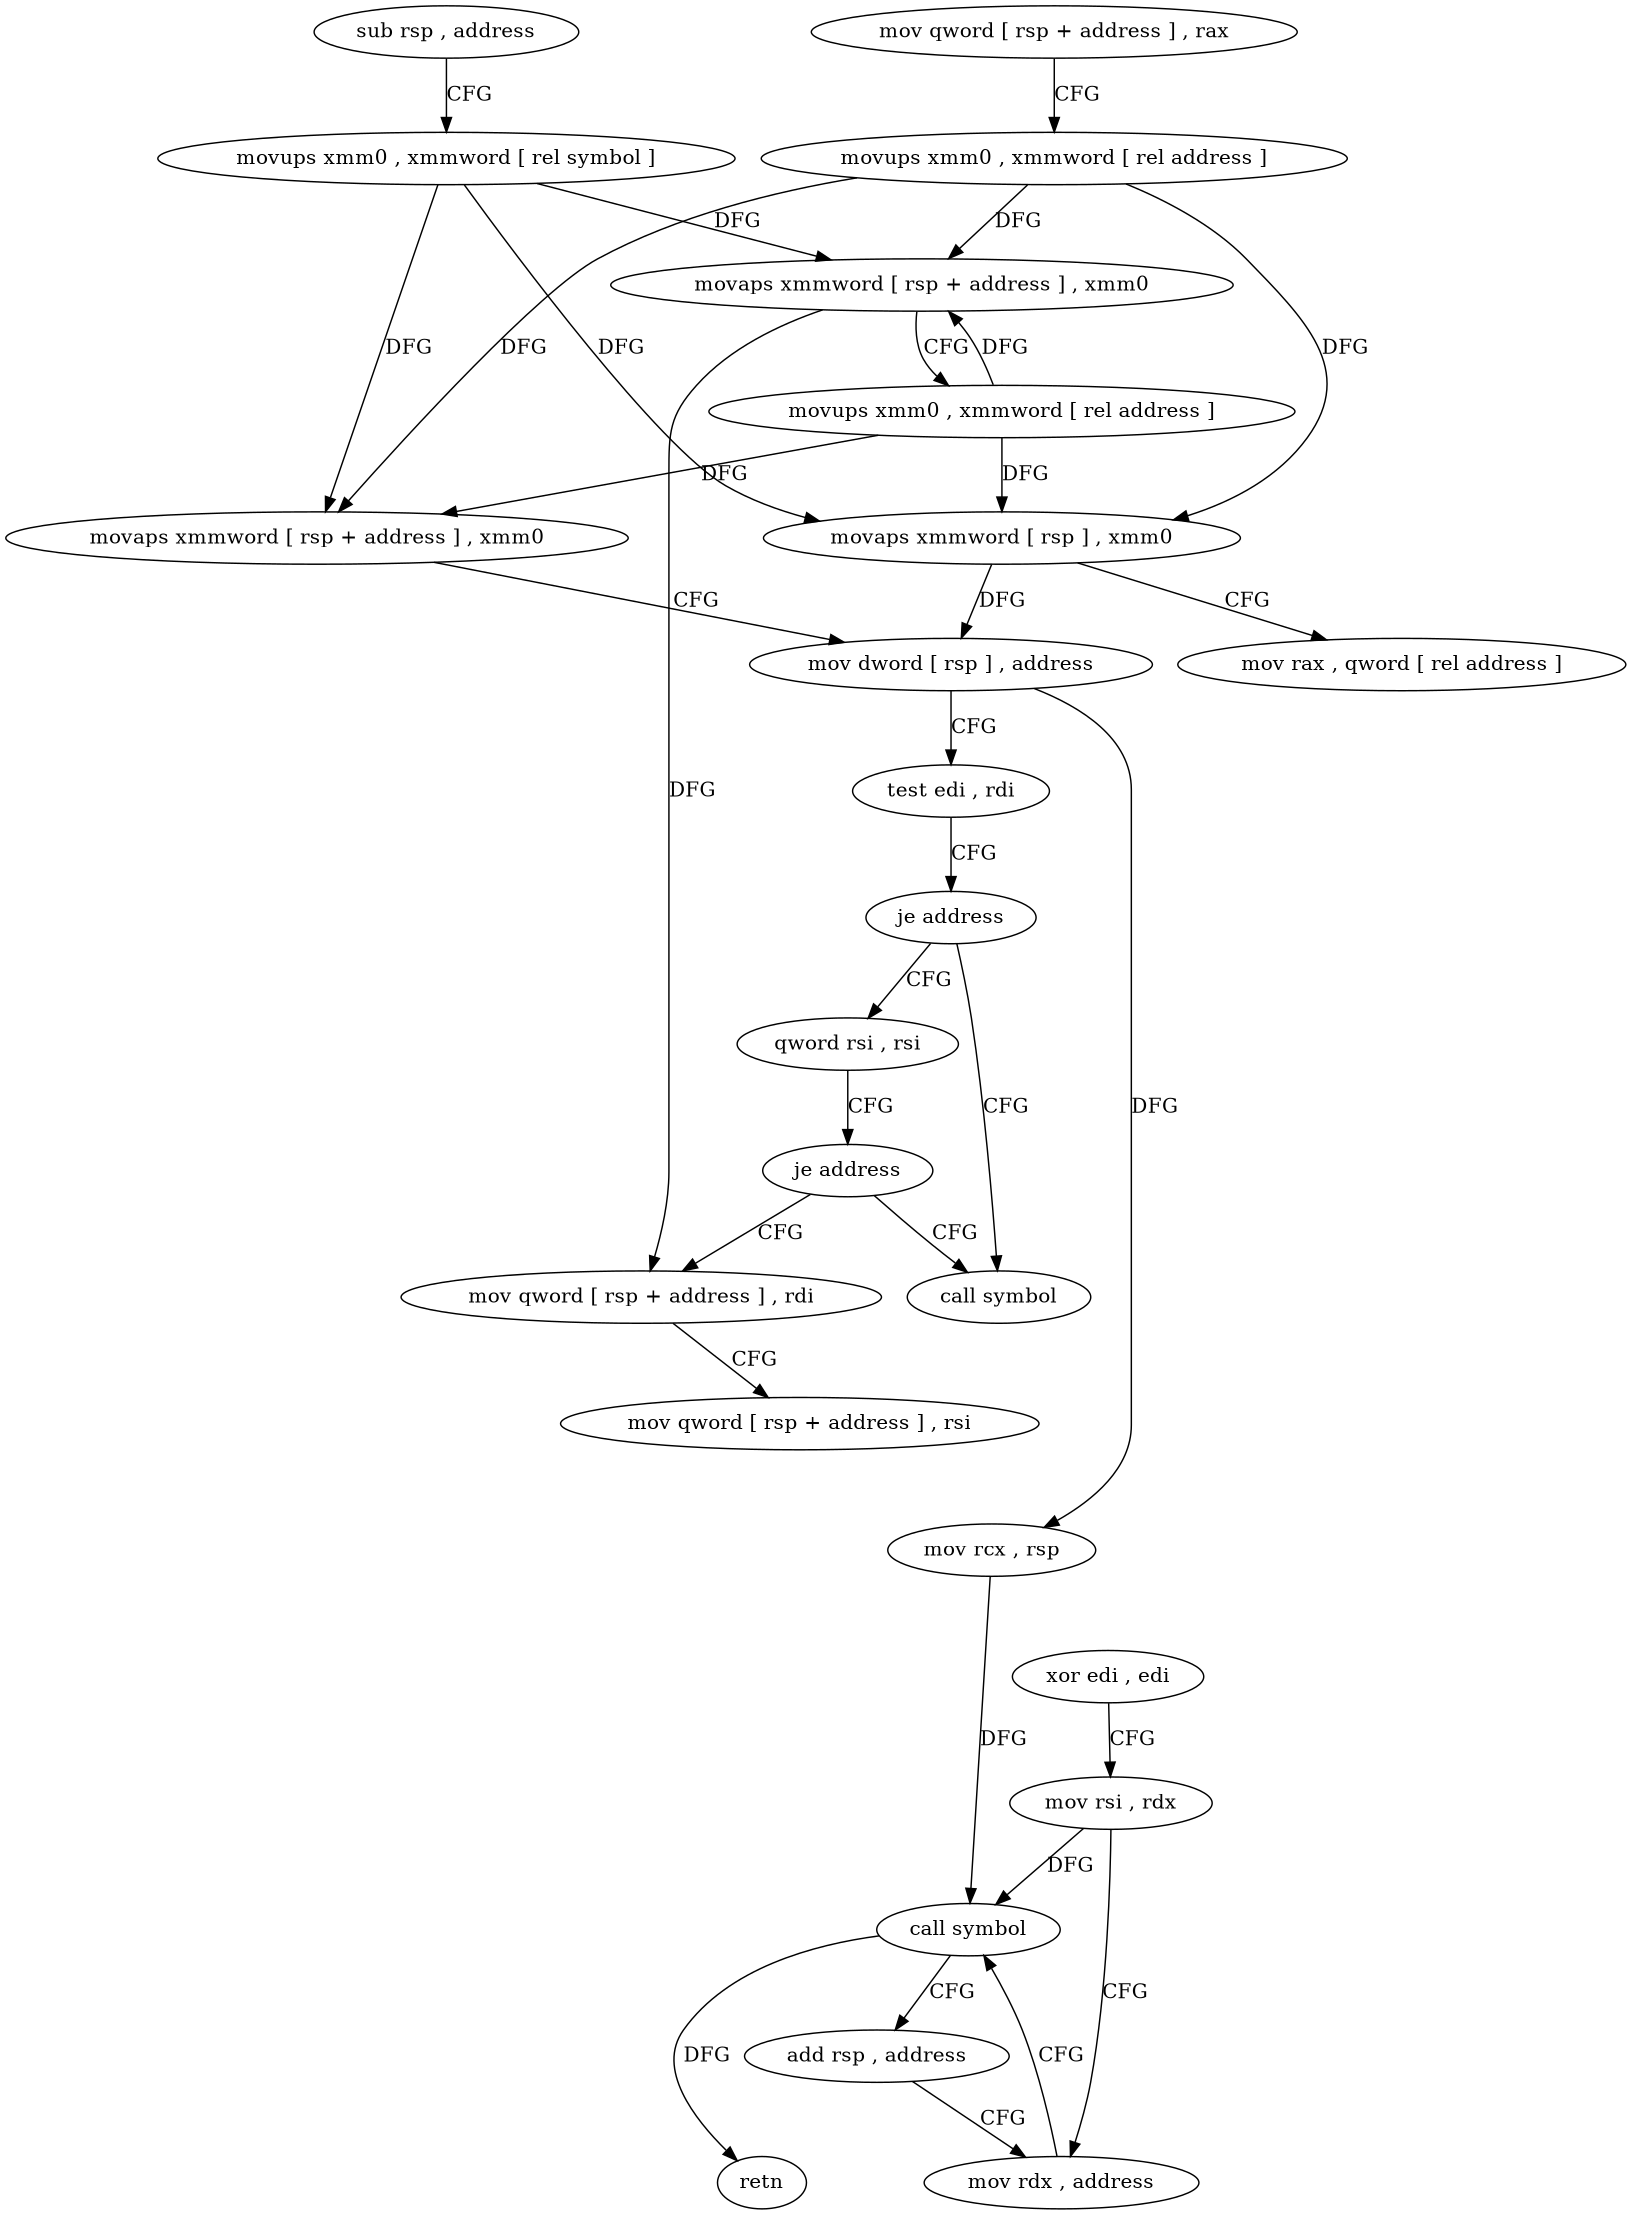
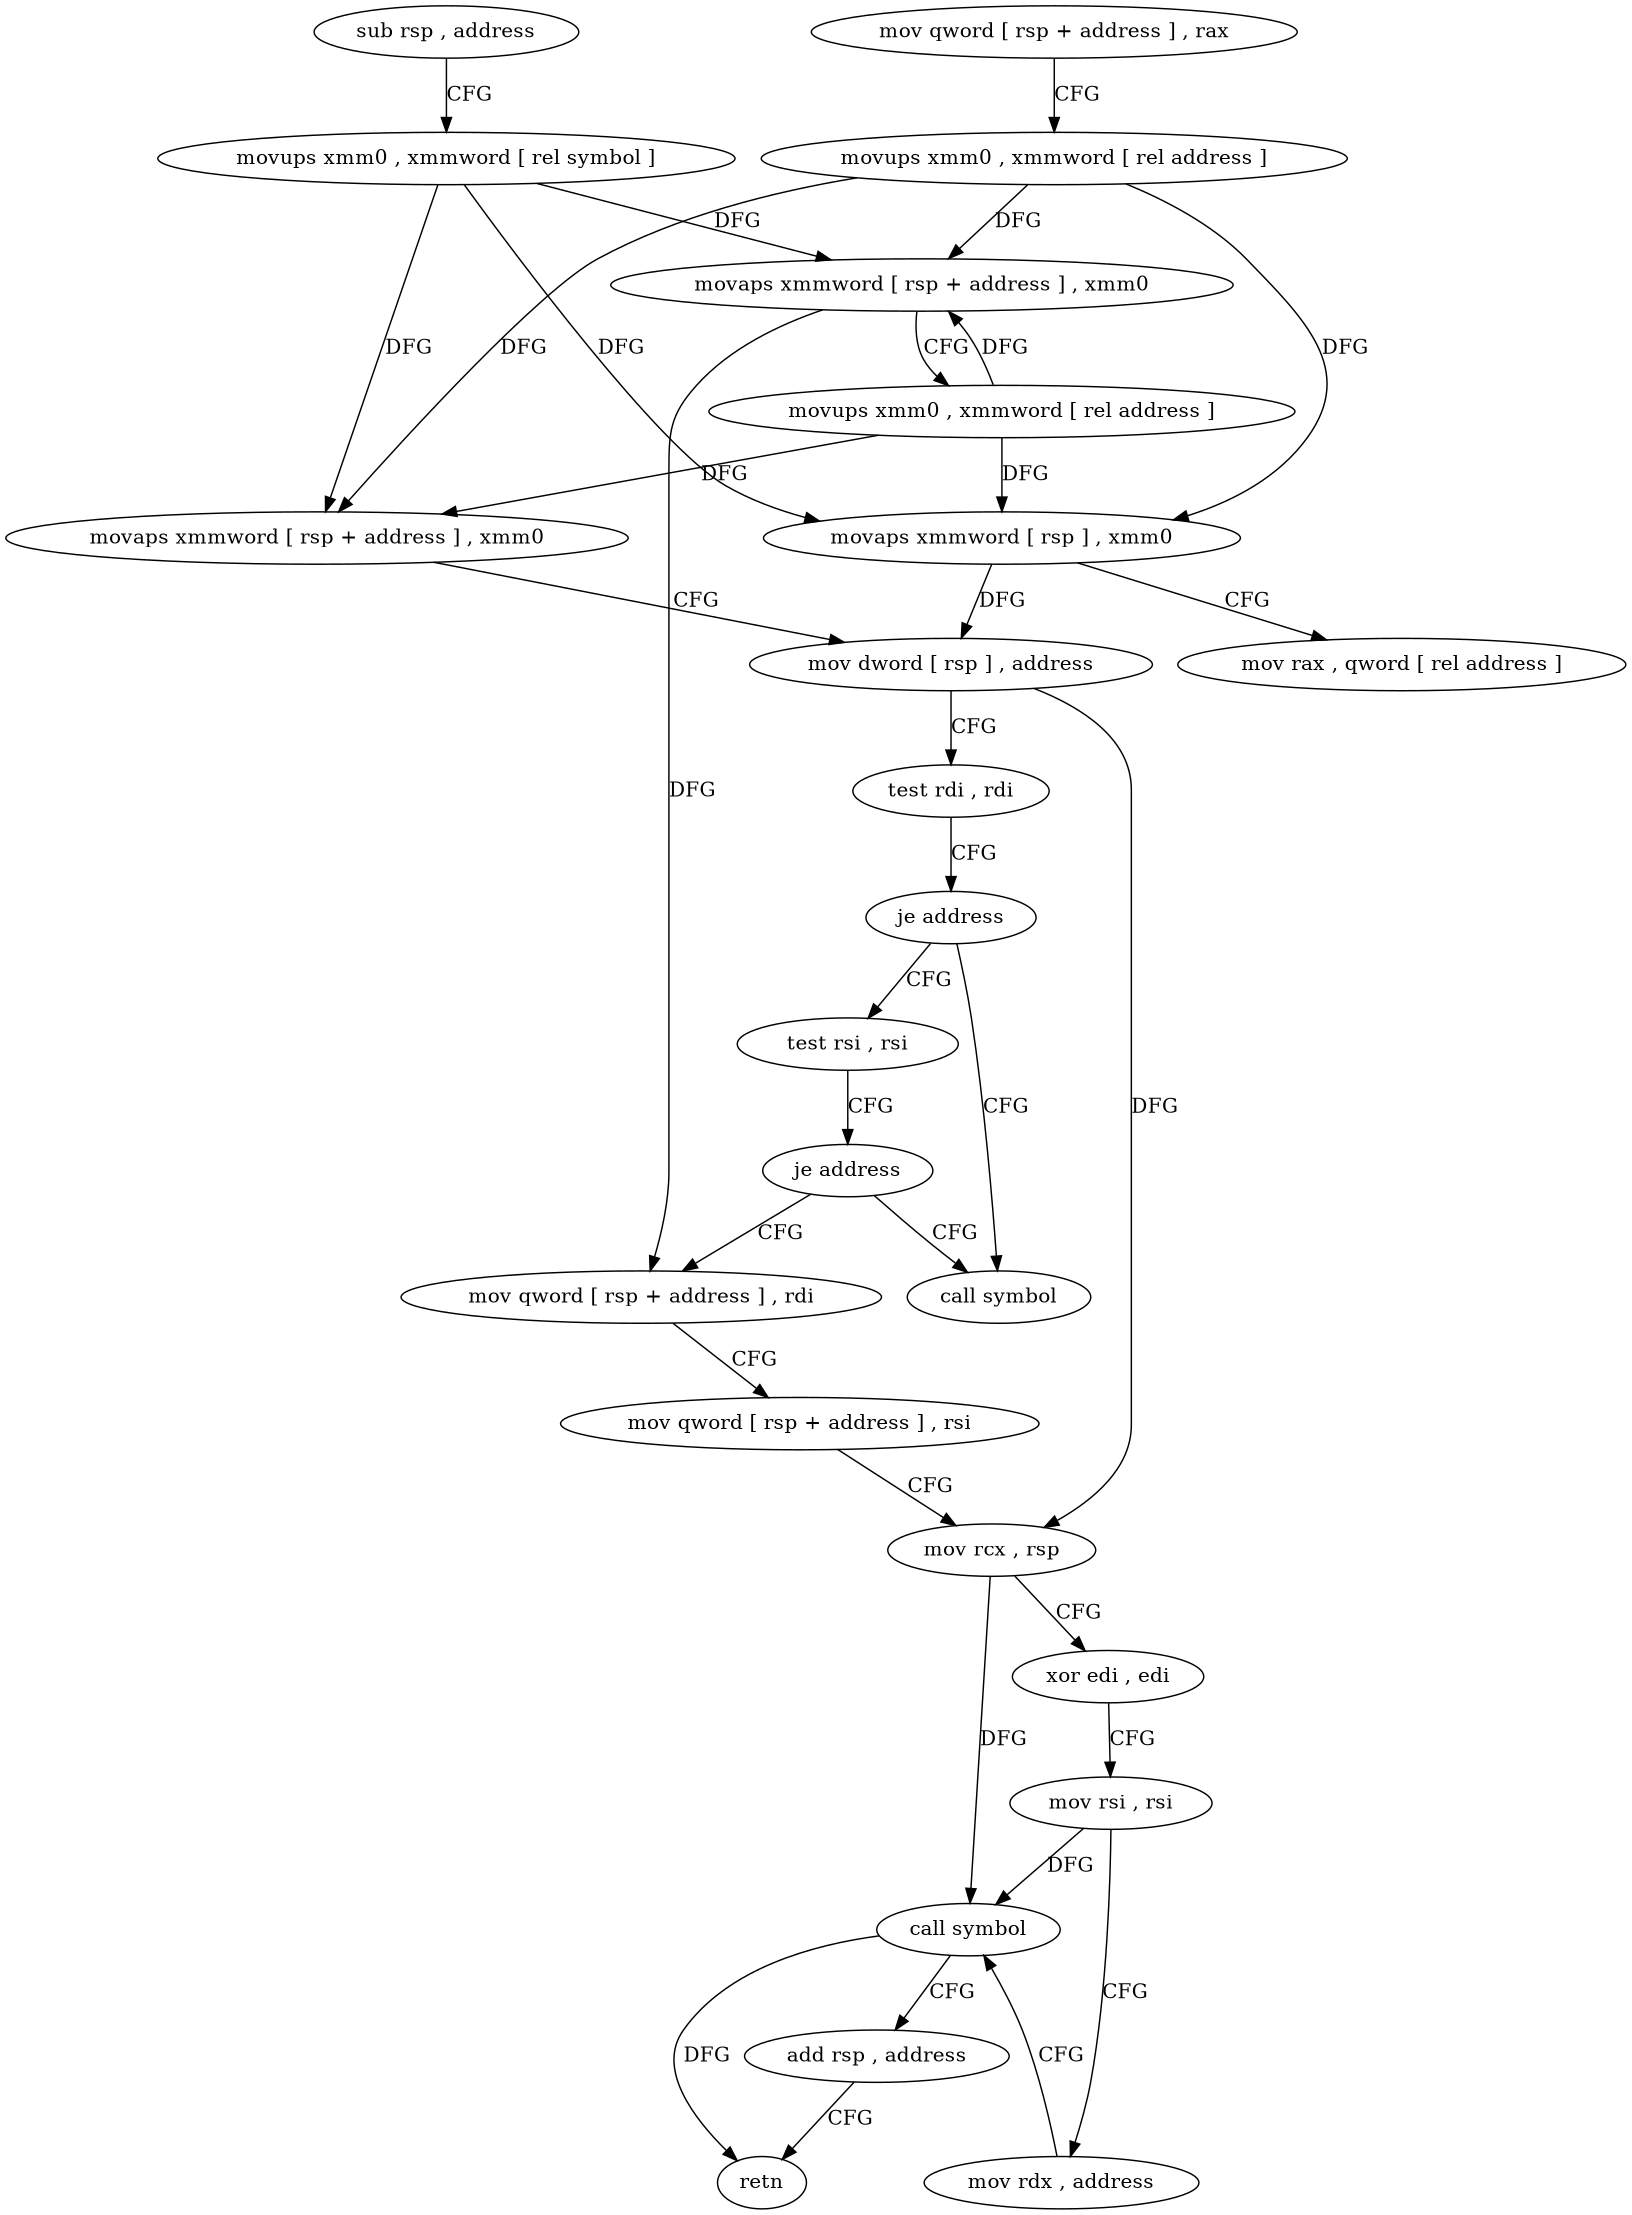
node "test edi , rdi": label "test edi , rdi" -> "test rdi , rdi"
node "qword rsi , rsi": label "qword rsi , rsi" -> "test rsi , rsi"
edge "mov qword [ rsp + address ] , rsi" -> "mov rcx , rsp": added, label "CFG"
edge "mov rcx , rsp" -> "xor edi , edi": added, label "CFG"
node "mov rsi , rdx": label "mov rsi , rdx" -> "mov rsi , rsi"
edge "add rsp , address" -> "mov rdx , address": now "add rsp , address" -> "retn"
